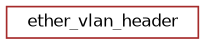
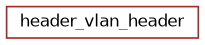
node "ether_vlan_header": label "ether_vlan_header" -> "header_vlan_header"
